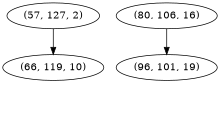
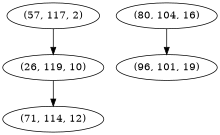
node "(57, 127, 2)": label "(57, 127, 2)" -> "(57, 117, 2)"
node "(80, 106, 16)": label "(80, 106, 16)" -> "(80, 104, 16)"
node "(66, 119, 10)": label "(66, 119, 10)" -> "(26, 119, 10)"
node "(71, 114, 12)": added
